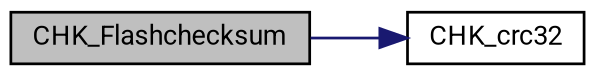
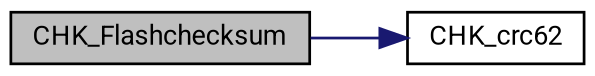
node "CHK_crc32": label "CHK_crc32" -> "CHK_crc62"
